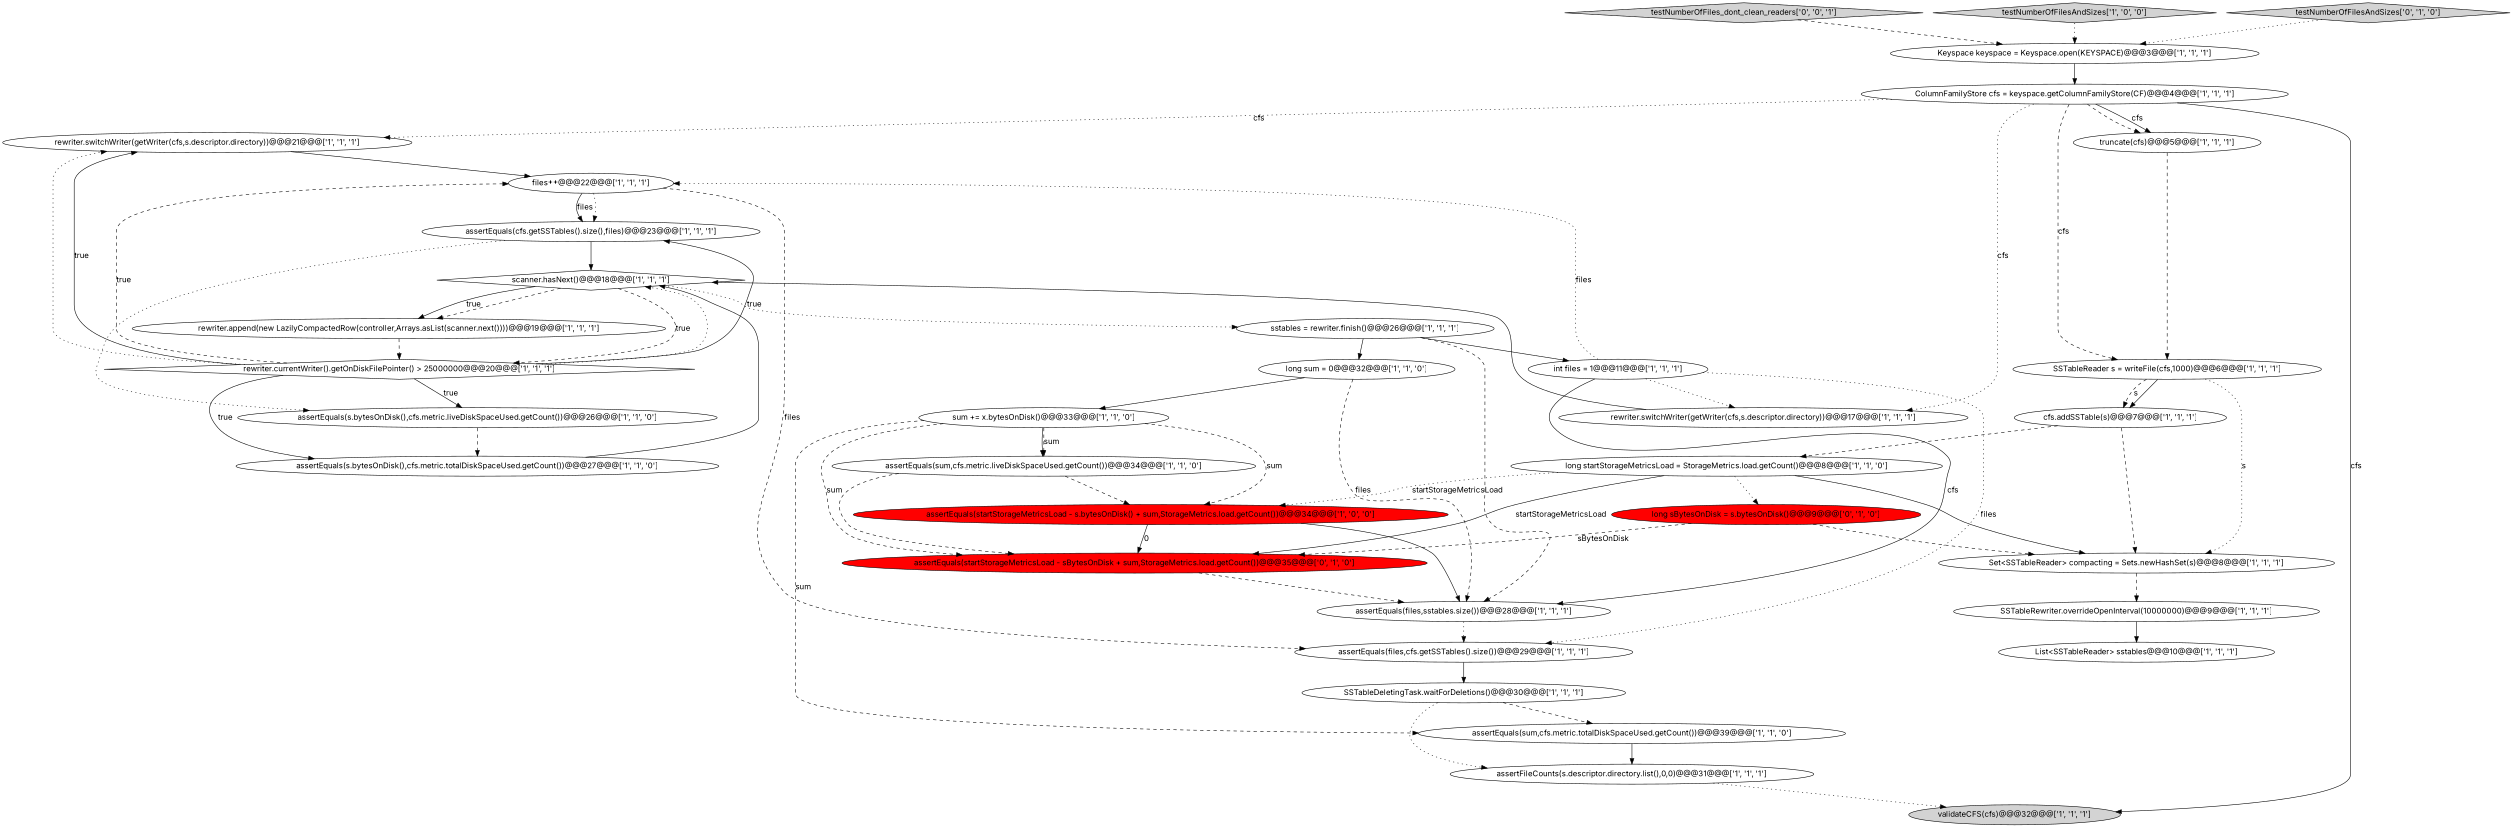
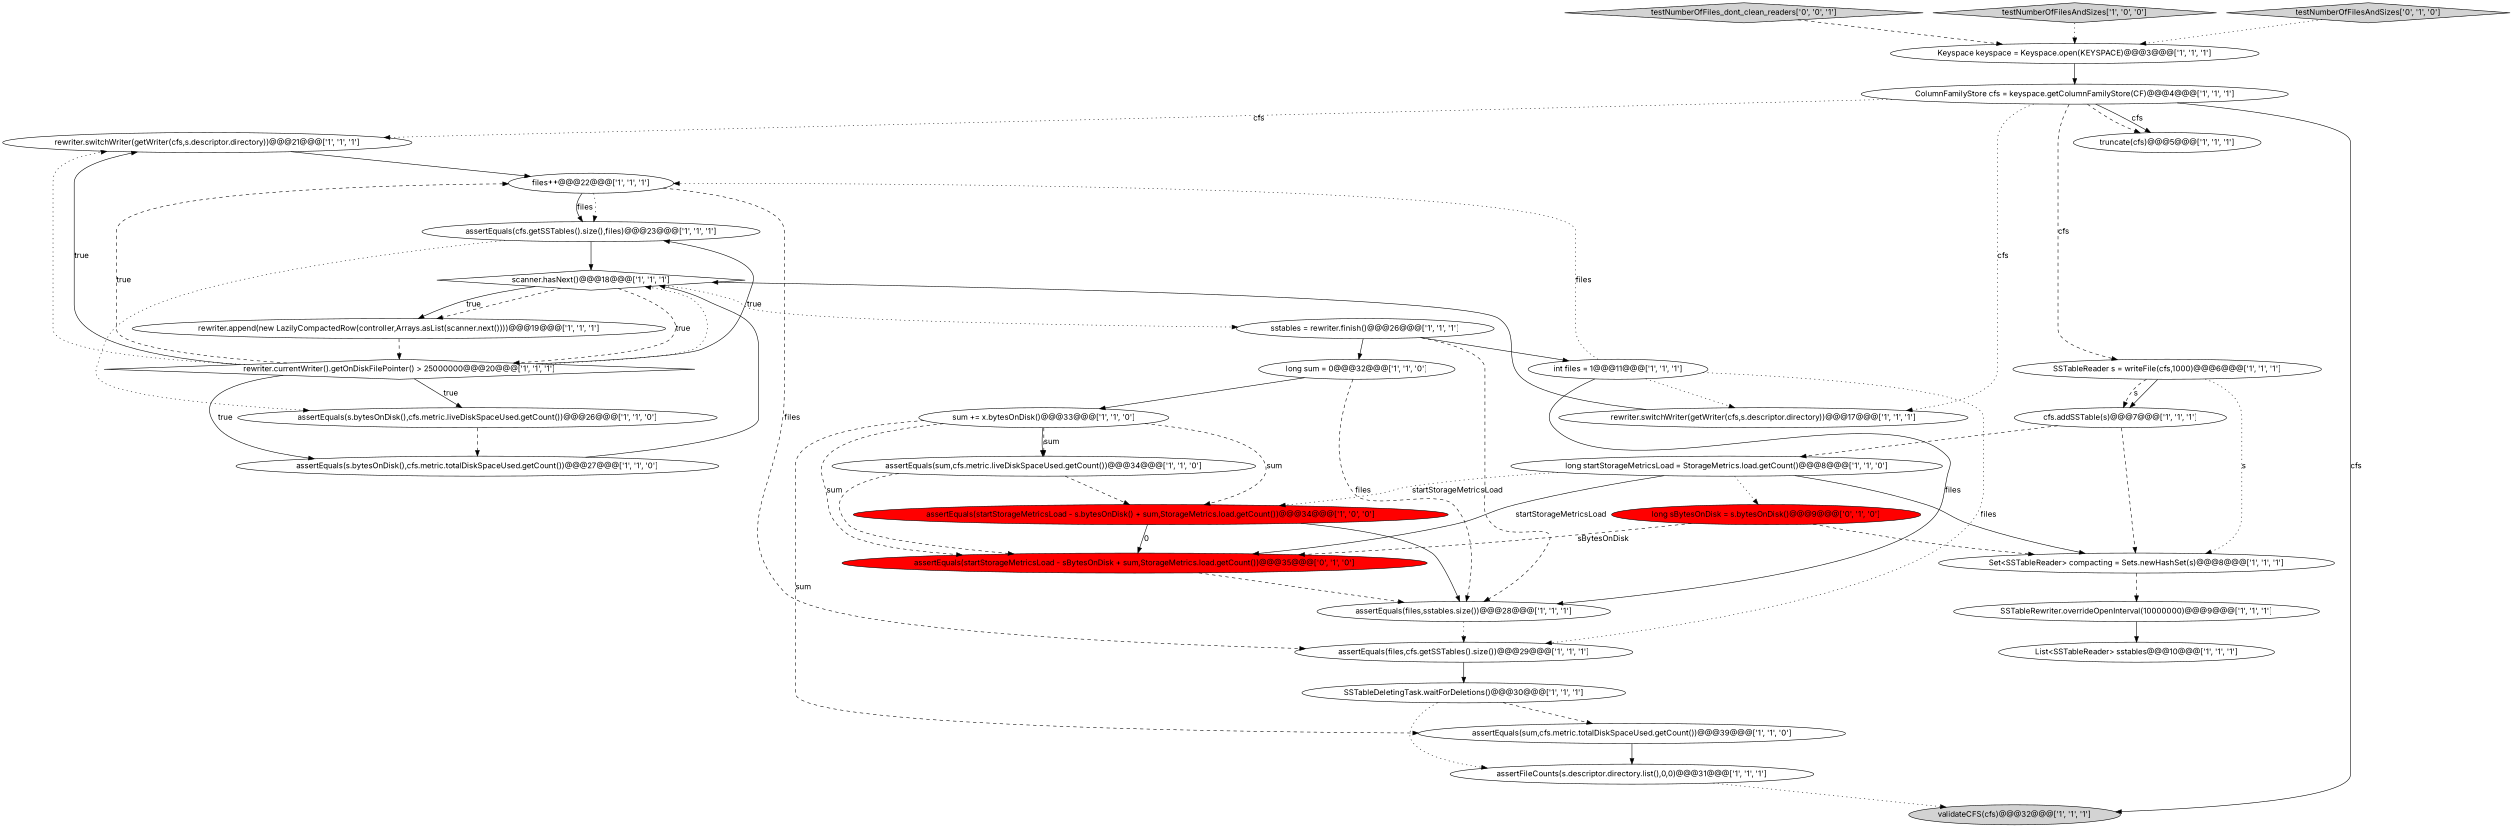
edge "truncate(cfs)@@@5@@@['1', '1', '1']" -> "SSTableReader s = writeFile(cfs,1000)@@@6@@@['1', '1', '1']": removed
edge "int files = 1@@@11@@@['1', '1', '1']" -> "assertEquals(files,sstables.size())@@@28@@@['1', '1', '1']": label "cfs" -> "files"
